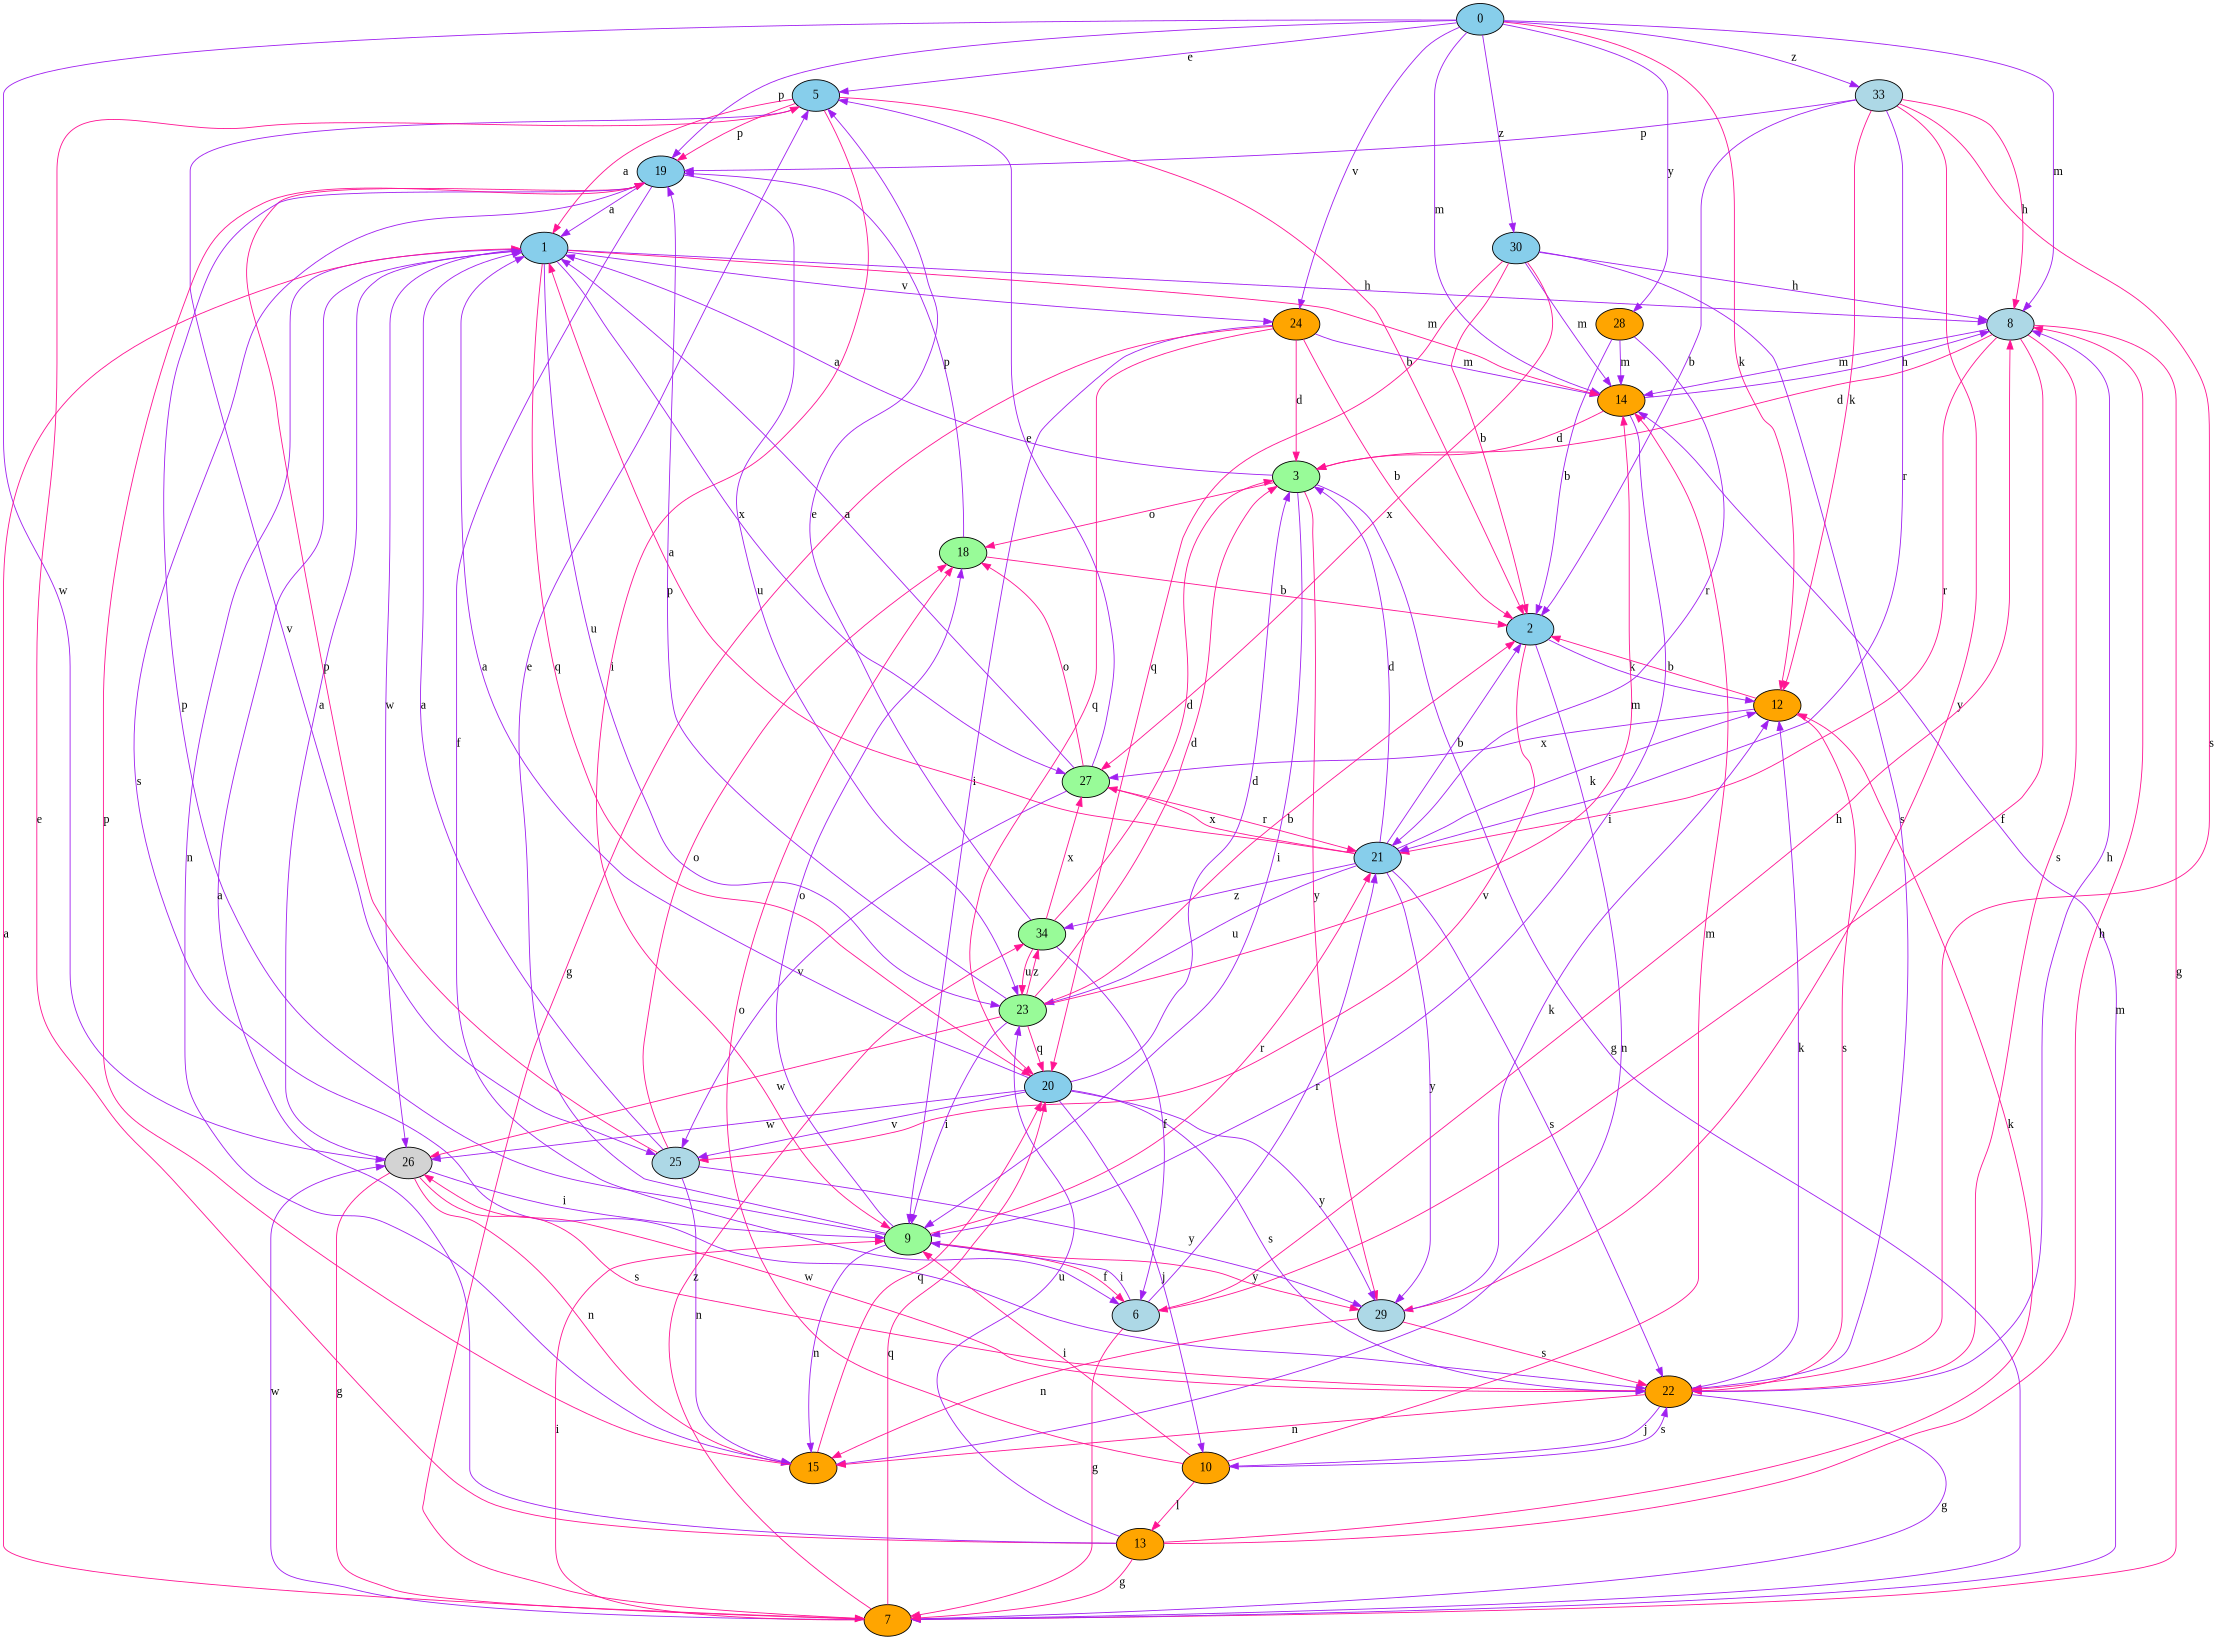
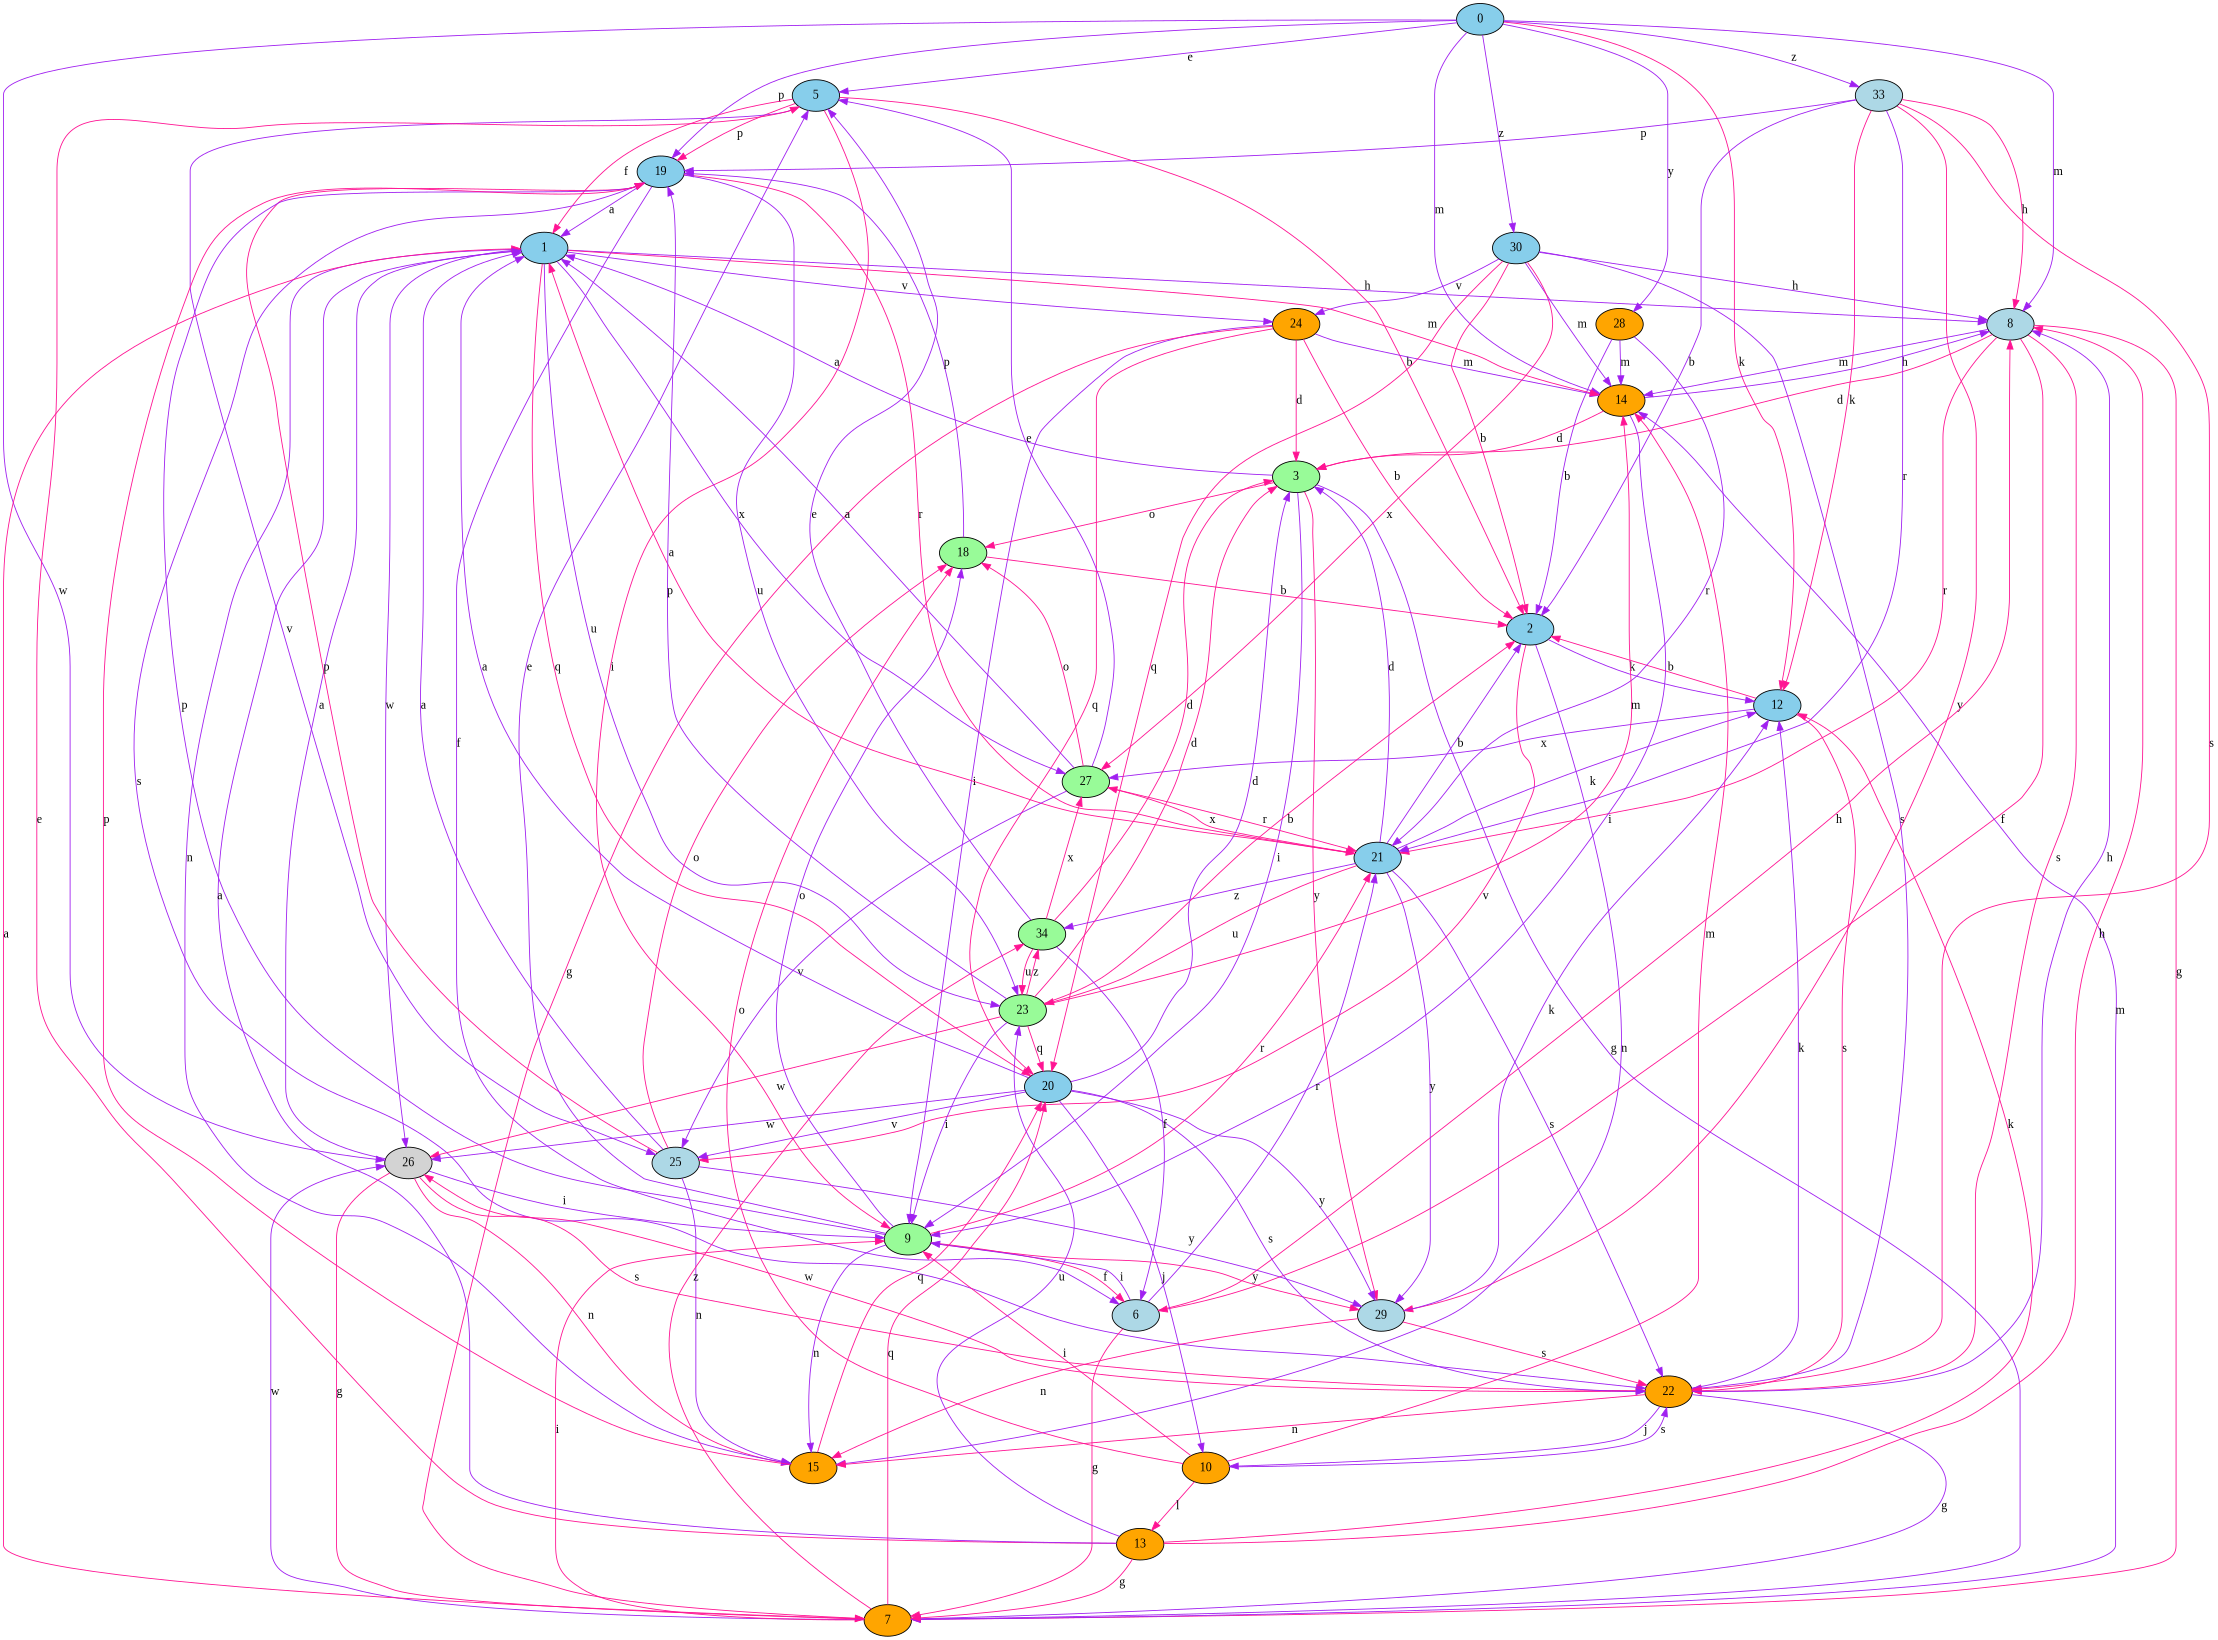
edge "0" -> "24": now "30" -> "24"
edge "5" -> "1": label "a" -> "f"
edge "19" -> "21": added, label "r"
node "12": fillcolor orange -> skyblue
edge "21" -> "23": color purple -> deeppink
